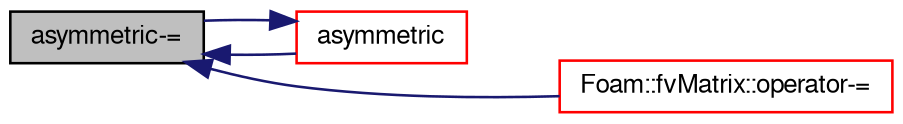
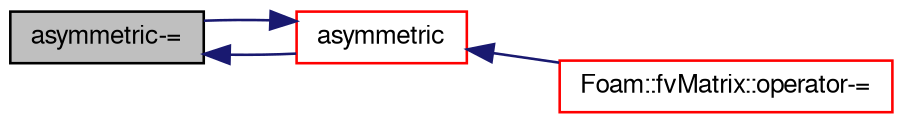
edge "Foam::fvMatrix::operator-=" -> "asymmetric-=": now "Foam::fvMatrix::operator-=" -> "asymmetric"
